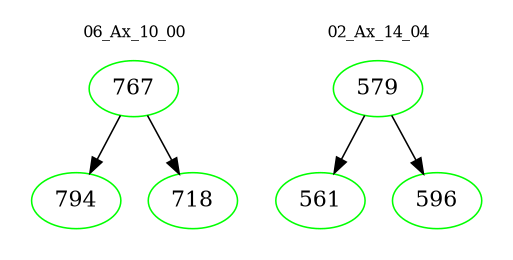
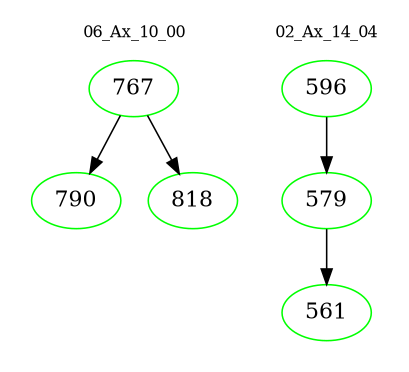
edge "579" -> "596": reversed
node "794": label "794" -> "790"
node "718": label "718" -> "818"
